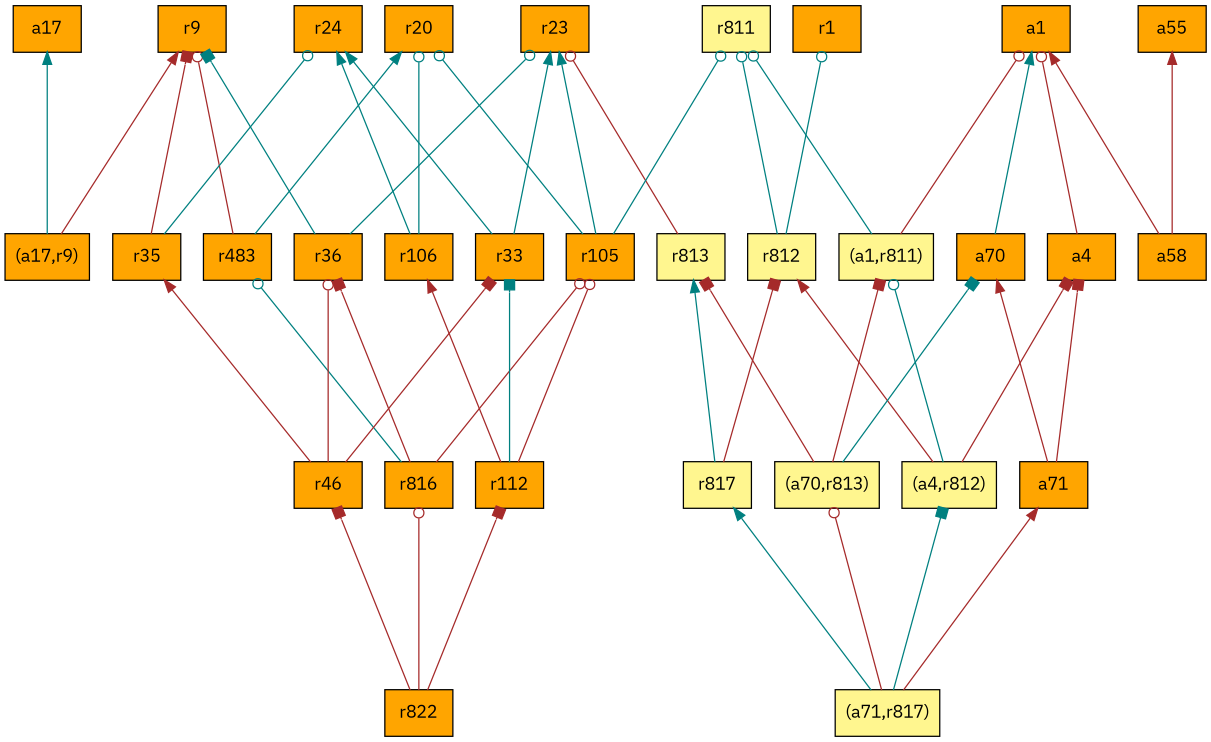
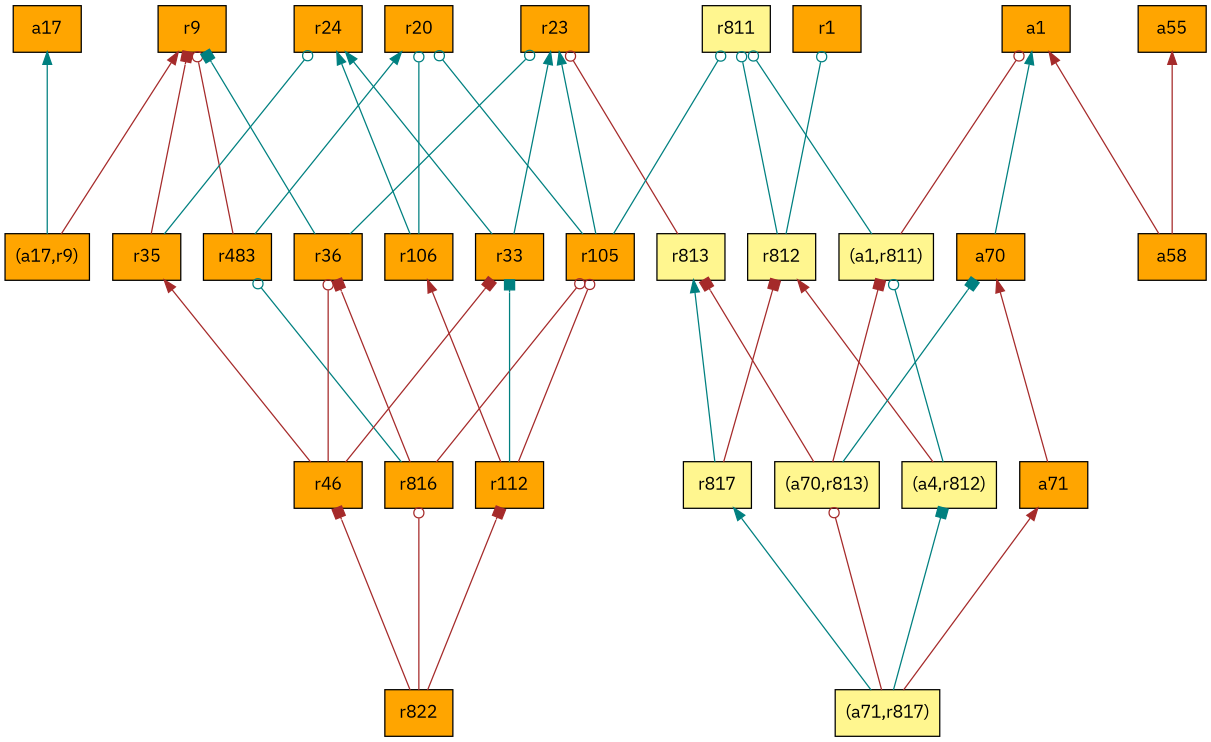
node "a4": removed
